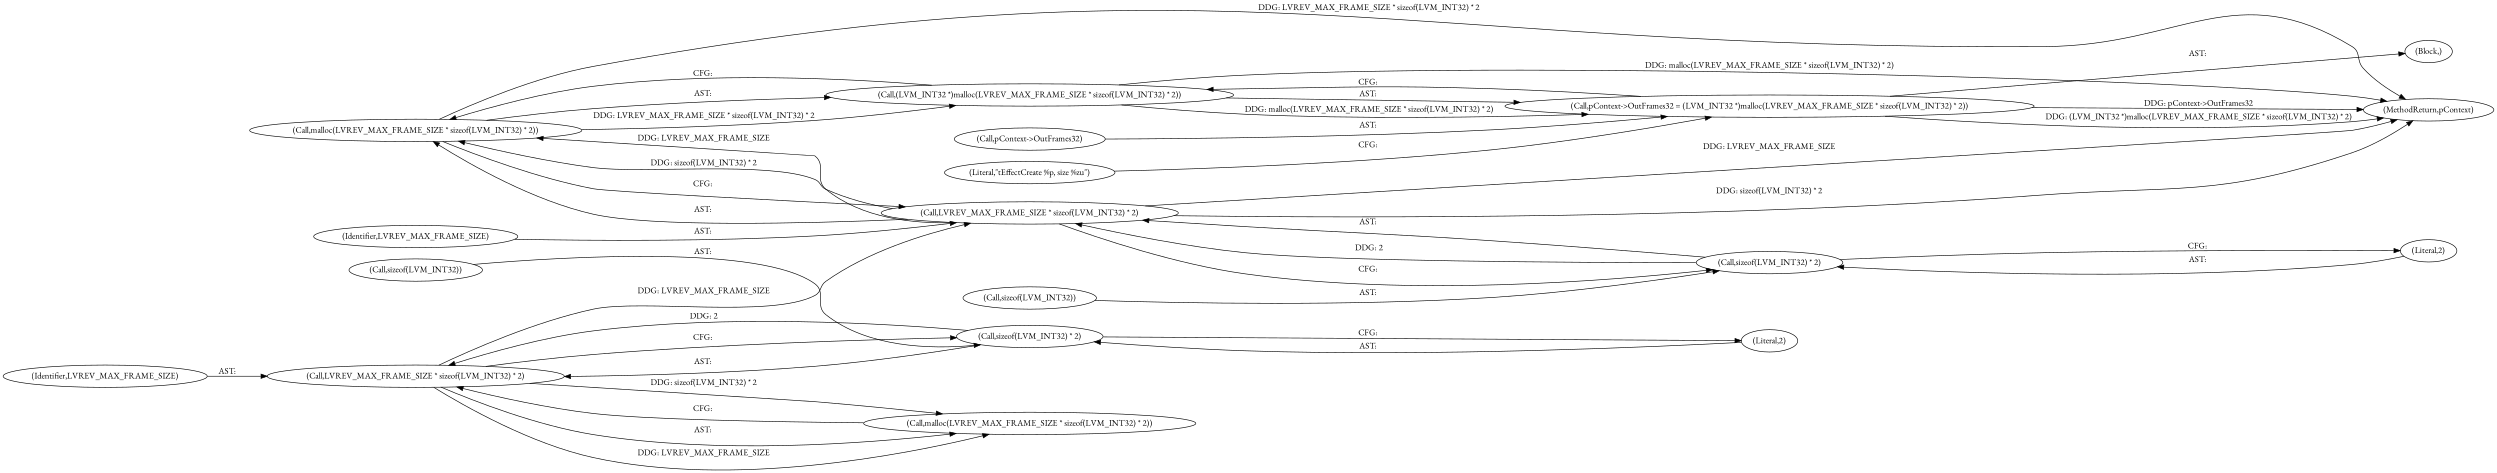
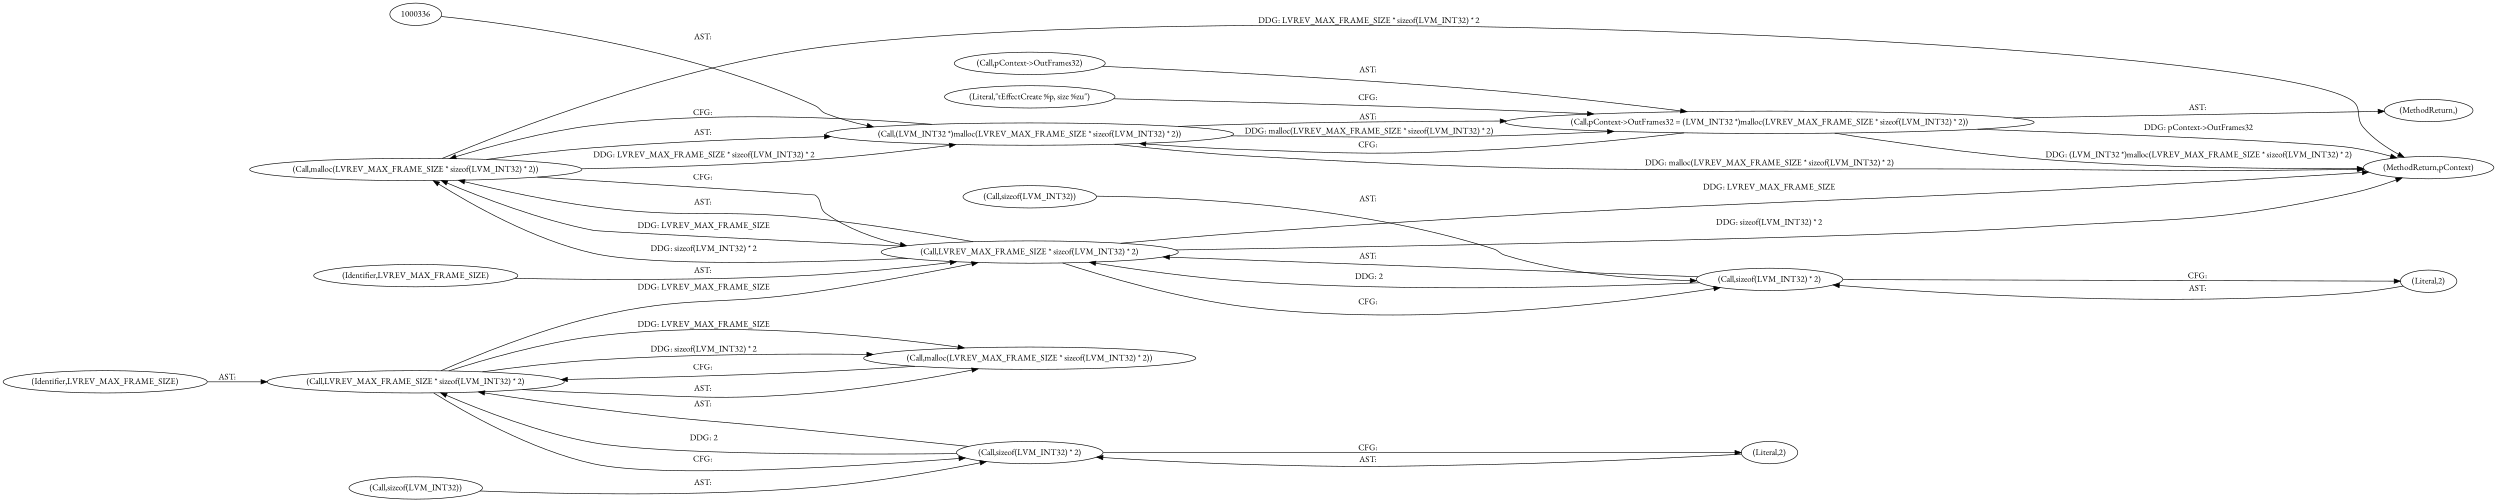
node "1000336": added
node "(Block,)": label "(Block,)" -> "(MethodReturn,)"
